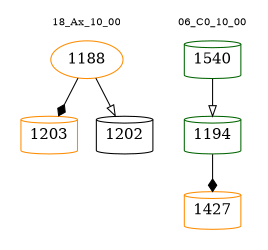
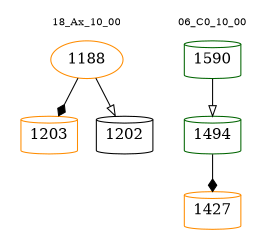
node "1540": label "1540" -> "1590"
node "1194": label "1194" -> "1494"
